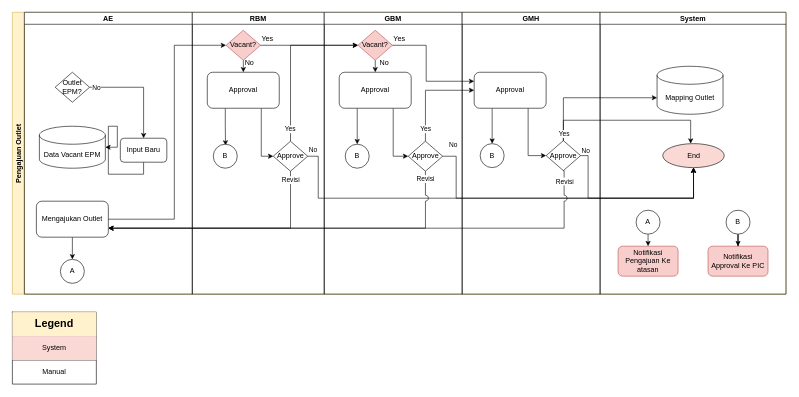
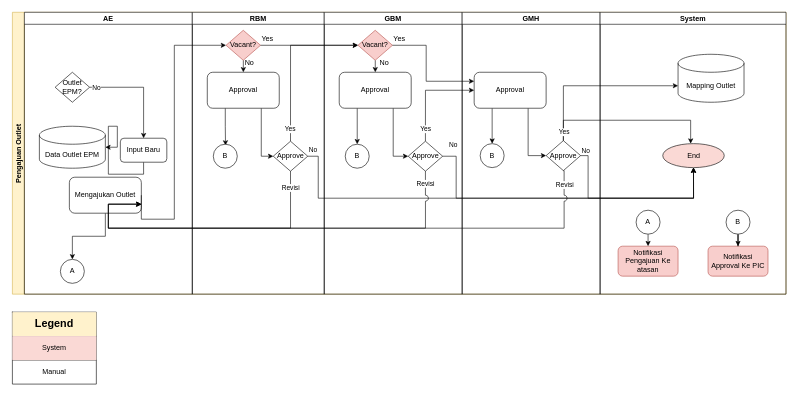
node "Mapping Outlet": moved (690, 90) -> (711, 78)
node "Data Vacant EPM": label "Data Vacant EPM" -> "Data Outlet EPM"
node "Mengajukan Outlet": moved (72, 219) -> (105, 195)
